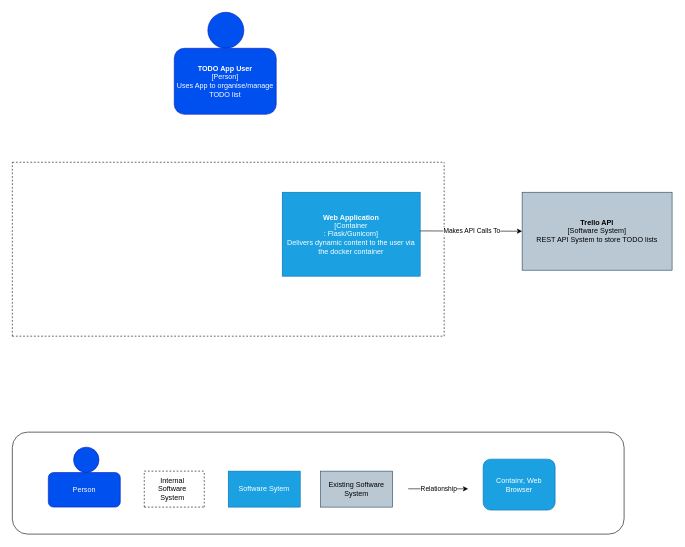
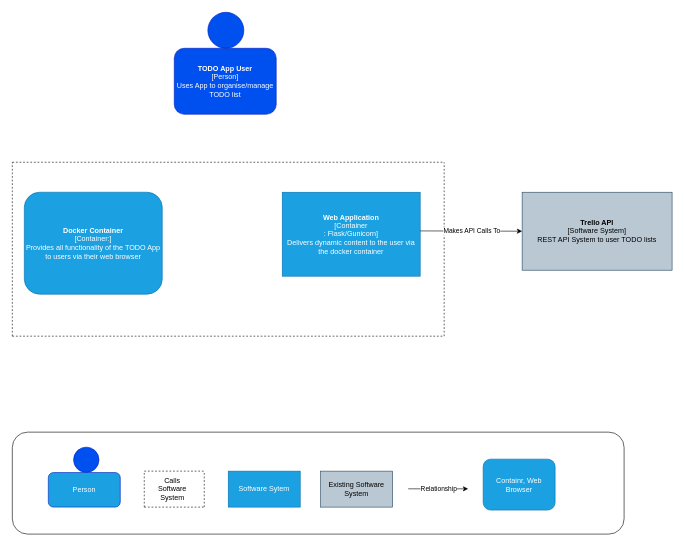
node "Trello API [Software System] REST API System to store TODO lists": label "Trello API [Software System] REST API System to store TODO lists" -> "Trello API [Software System] REST API System to user TODO lists"
node "Docker Container [Container:] Provides all functionality of the TODO App to users via their web browser": added
node "Internal Software System": label "Internal Software System" -> "Calls Software System"
node "Person": fillcolor #0050ef -> #1ba1e2
